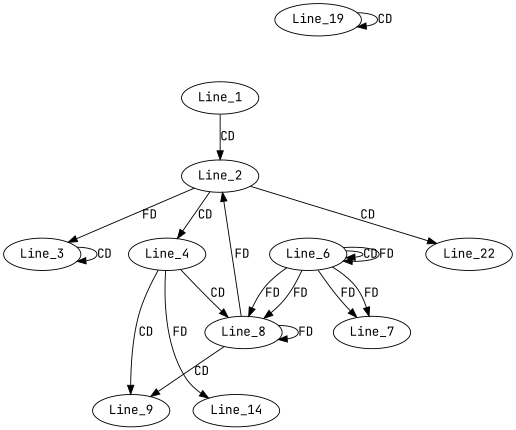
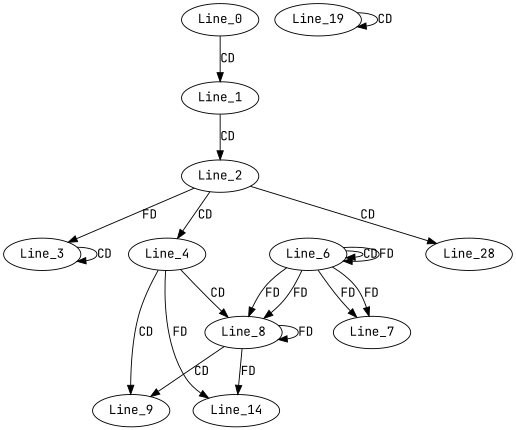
node "Line_0": added
node "Line_22": label "Line_22" -> "Line_28"
edge "Line_8" -> "Line_2": now "Line_8" -> "Line_14"
